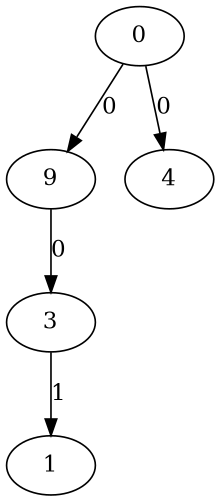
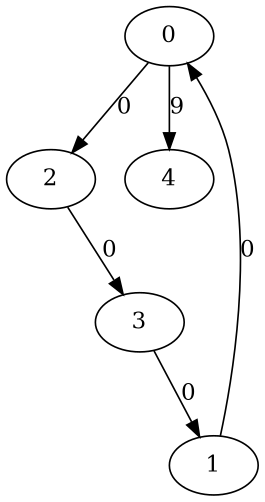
edge "0" -> "4": label "0" -> "9"
node "9": label "9" -> "2"
edge "1" -> "0": added, label "0"
edge "3" -> "1": label "1" -> "0"
